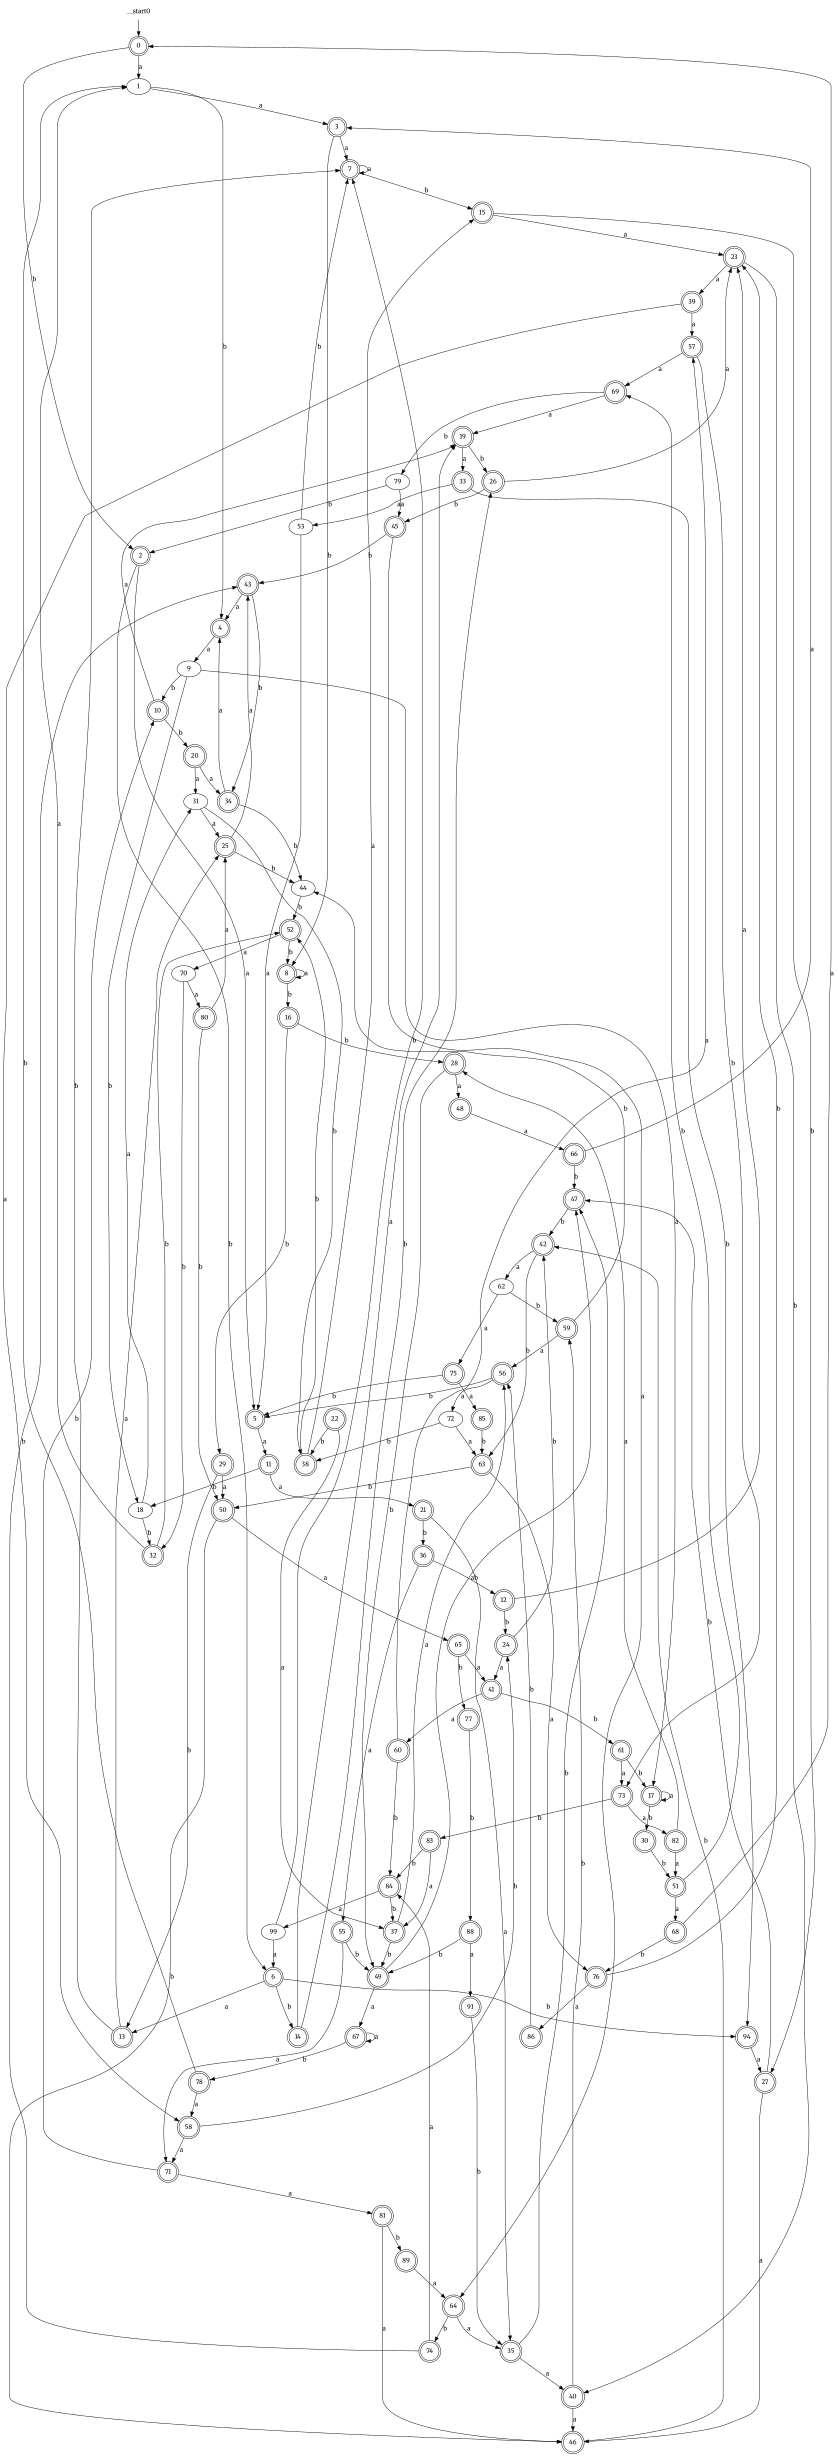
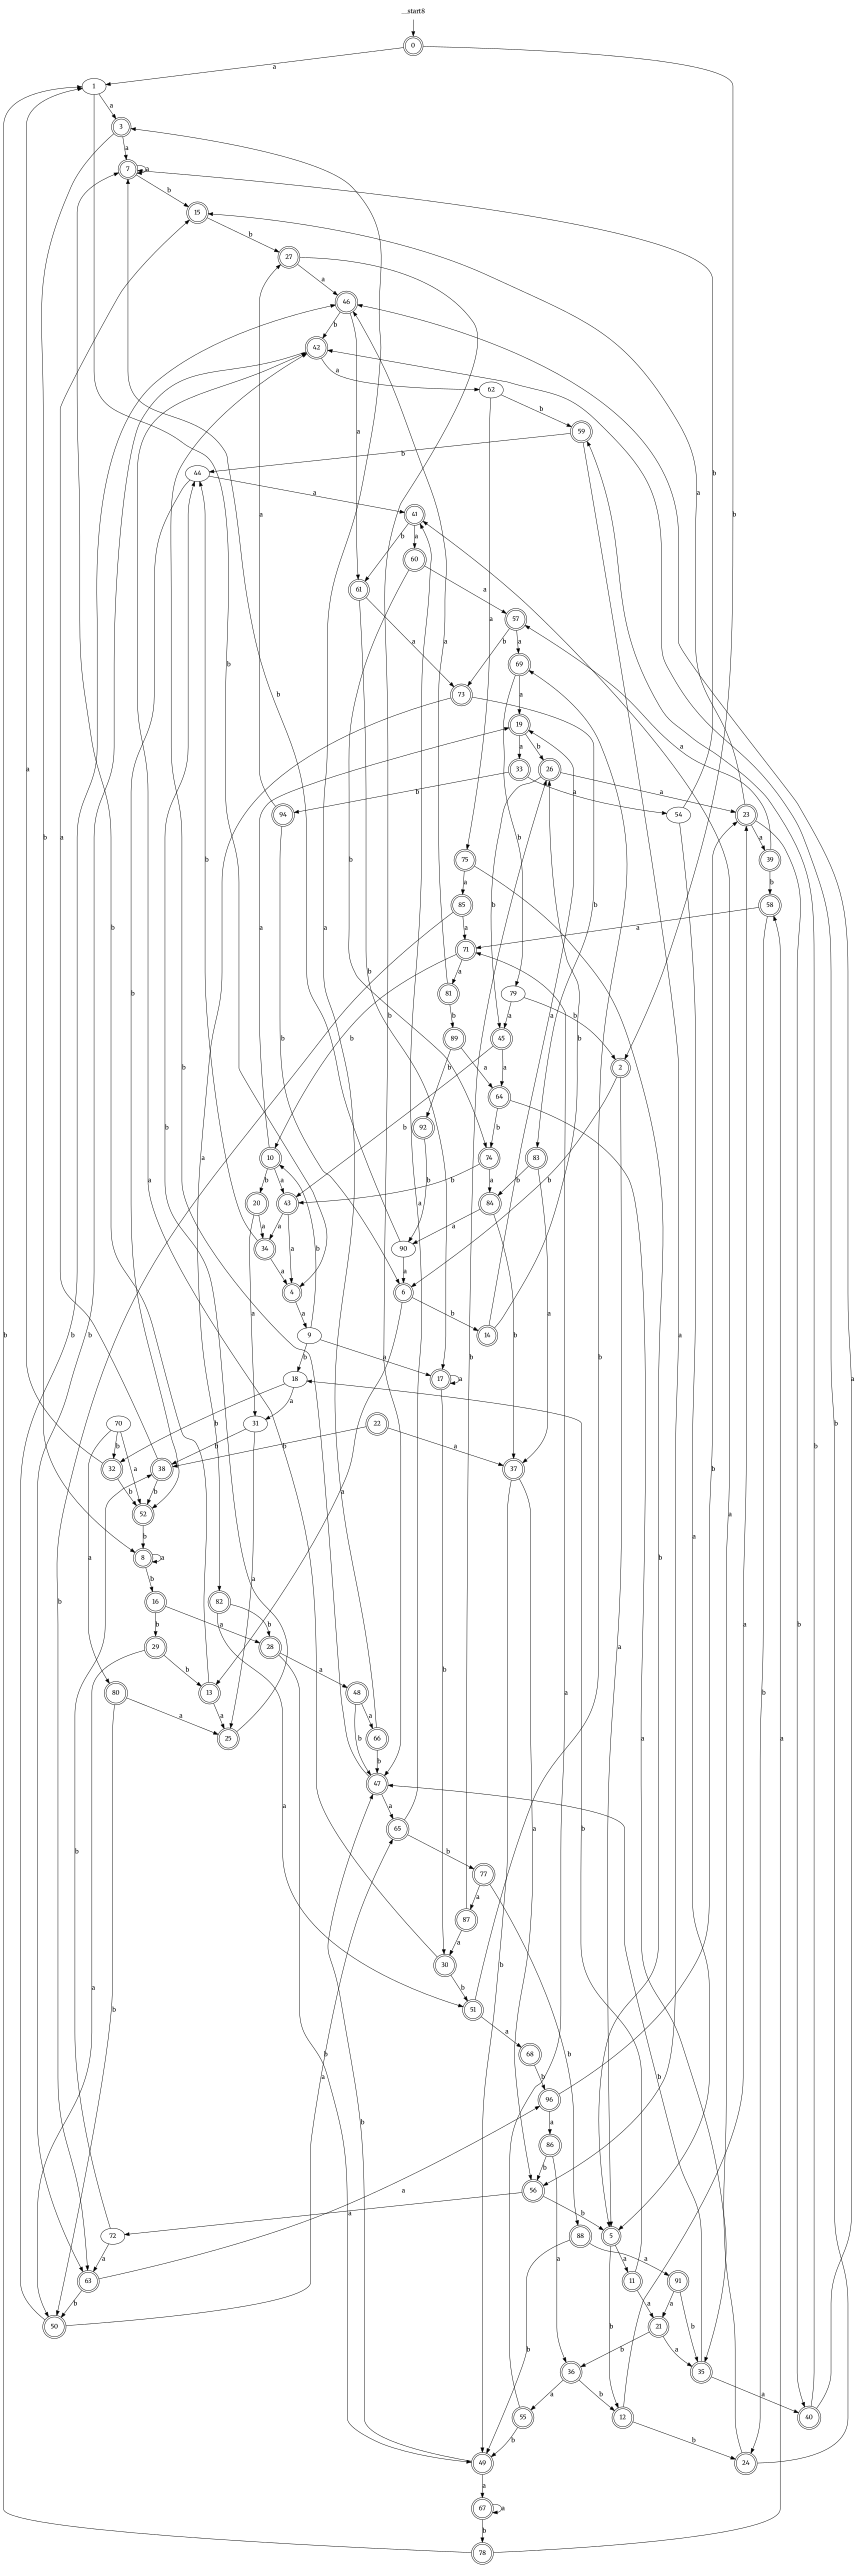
node "__start0": label "__start0" -> "__start8"
edge "15" -> "23": reversed
edge "46" -> "61": added, label "a"
edge "44" -> "41": added, label "a"
node "53": label "53" -> "54"
edge "43" -> "34": label "b" -> "a"
edge "68" -> "0": removed, label "a"
edge "25" -> "43": now "10" -> "43"
edge "85" -> "71": added, label "a"
edge "52" -> "70": reversed
edge "16" -> "28": label "b" -> "a"
node "92": added
edge "30" -> "42": added, label "a"
edge "39" -> "58": label "a" -> "b"
edge "82" -> "28": label "a" -> "b"
edge "49" -> "47": label "a" -> "b"
edge "48" -> "47": added, label "b"
edge "47" -> "65": added, label "a"
edge "60" -> "84": now "60" -> "74"
node "87": added
node "99": label "99" -> "90"
node "76": label "76" -> "96"
edge "6" -> "94": reversed
edge "86" -> "36": added, label "a"
edge "91" -> "21": added, label "a"
edge "5" -> "12": added, label "b"
